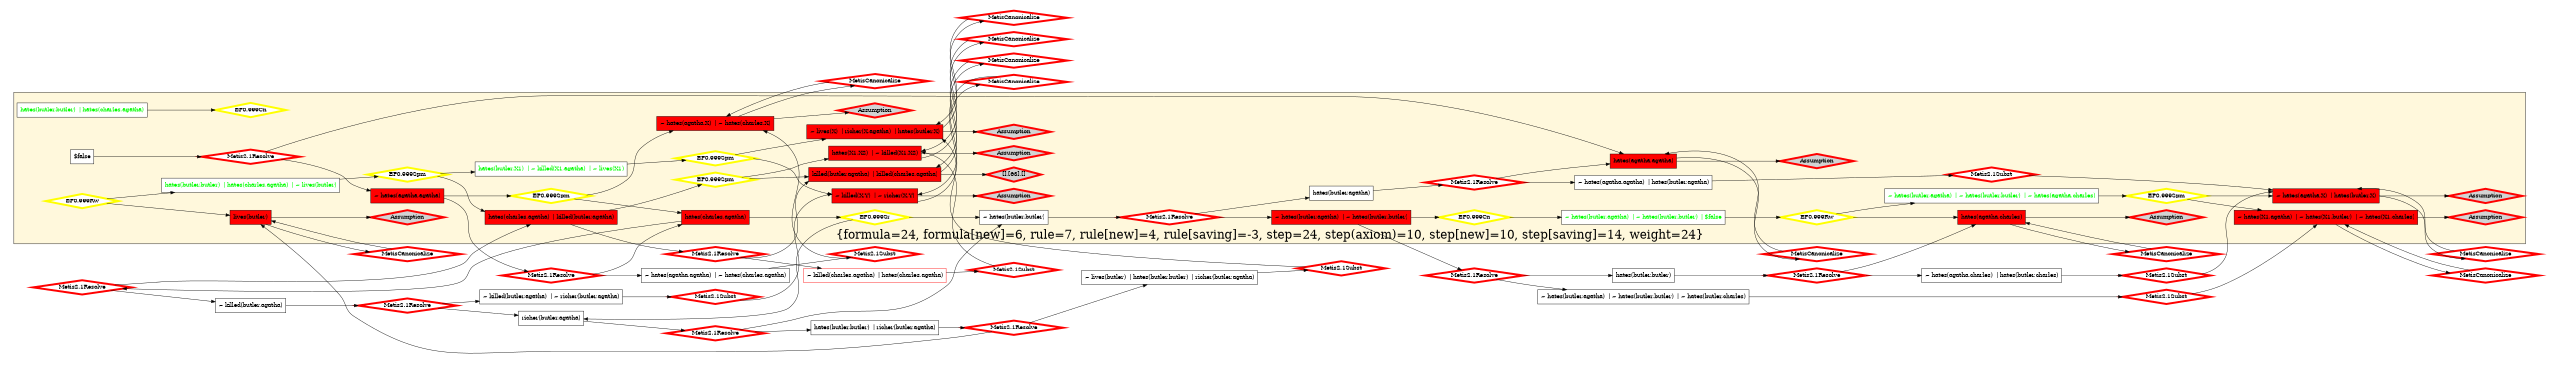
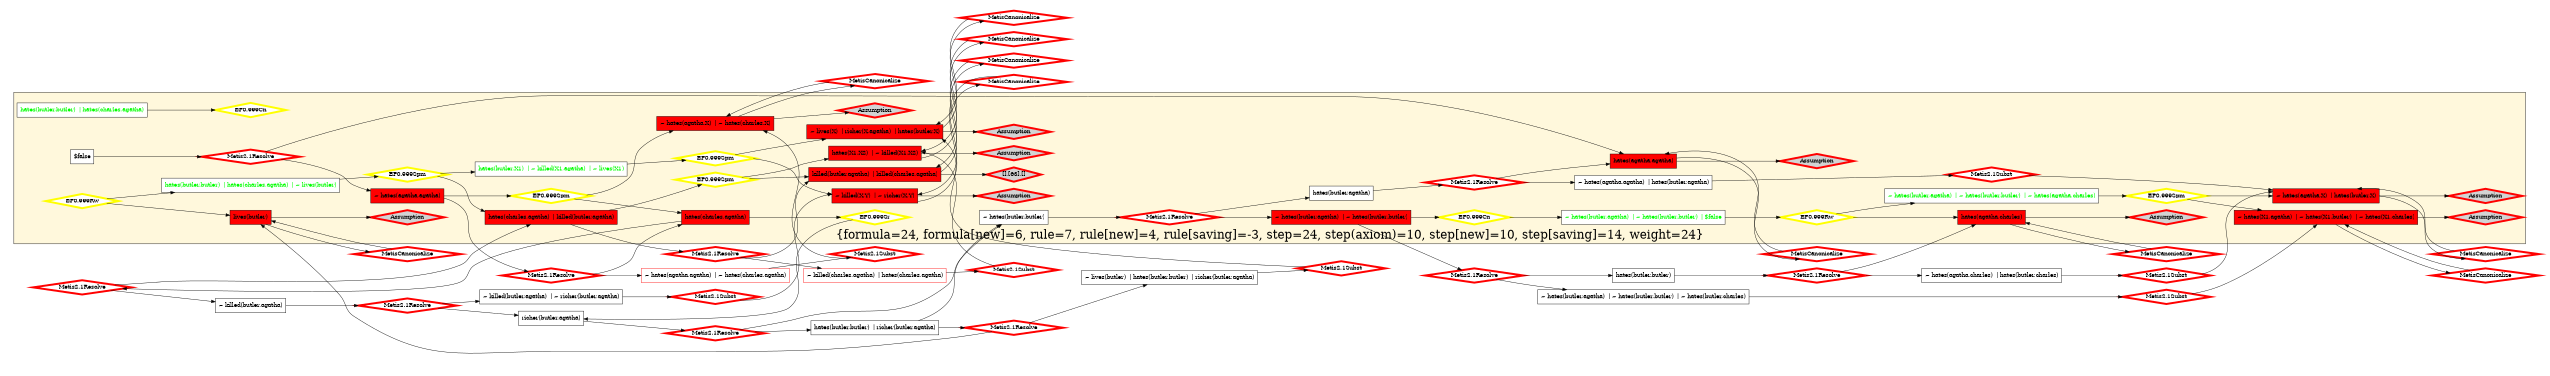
edge "EP0.999Sr" -> "~ hates(butler,butler)": now "hates(butler,butler)  | richer(butler,agatha)" -> "~ hates(butler,butler)"
node "~ hates(agatha,agatha)  | ~ hates(charles,agatha)": color black -> red
